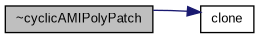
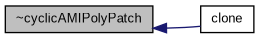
edge "~cyclicAMIPolyPatch" -> "clone": reversed
